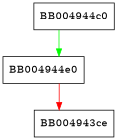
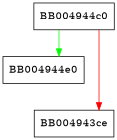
edge "BB004944e0" -> "BB004943ce": now "BB004944c0" -> "BB004943ce"
